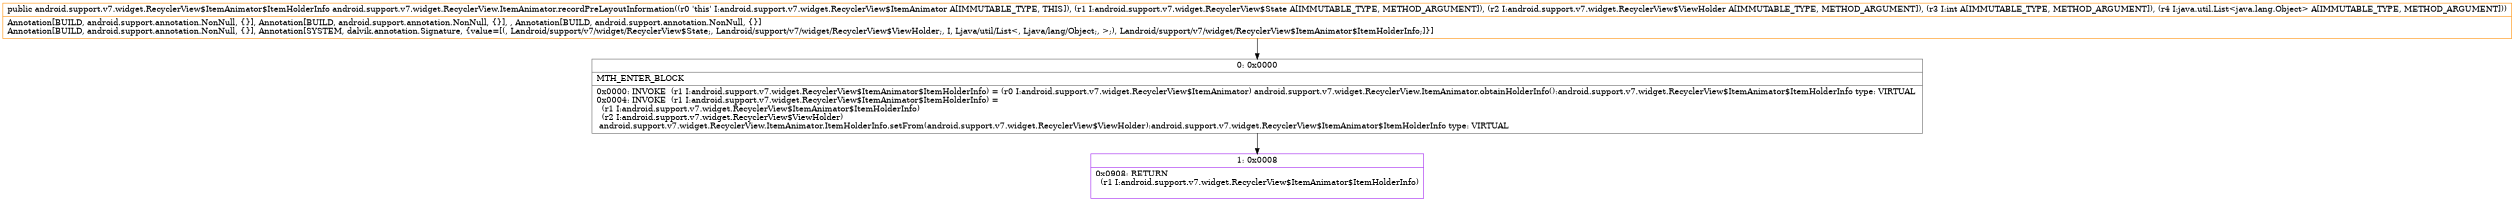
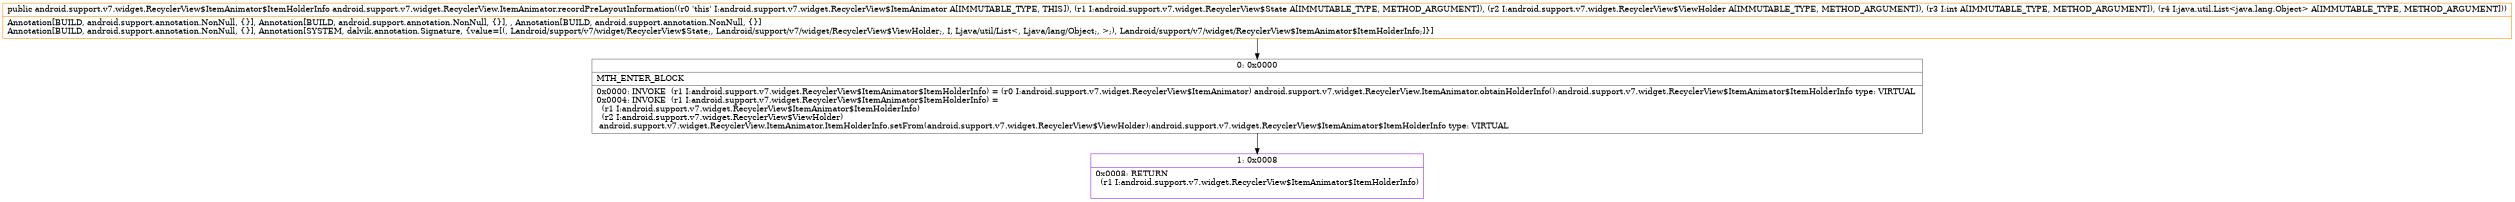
node "1: 0x0008": text "0x0908: RETURN" -> "0x0008: RETURN"
